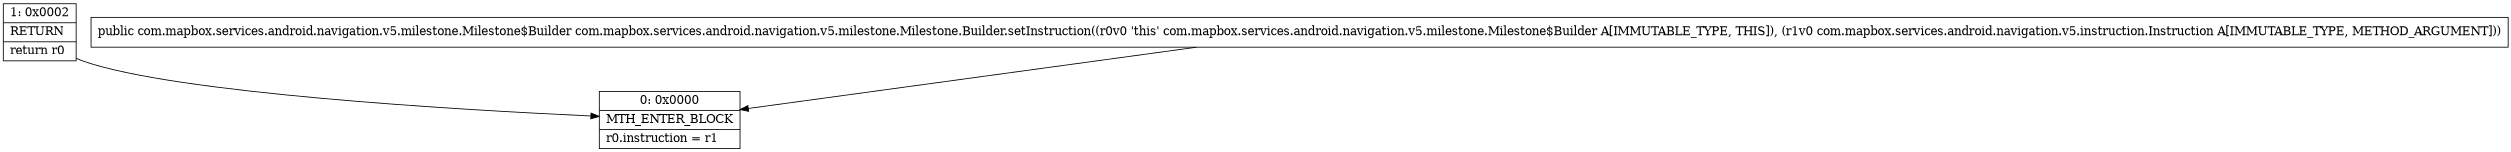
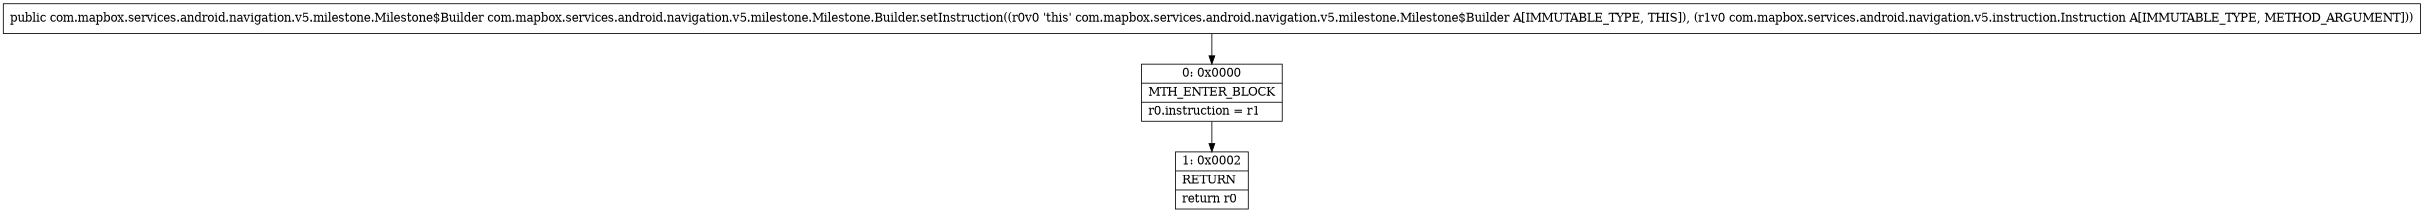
edge "1: 0x0002" -> "0: 0x0000": reversed
